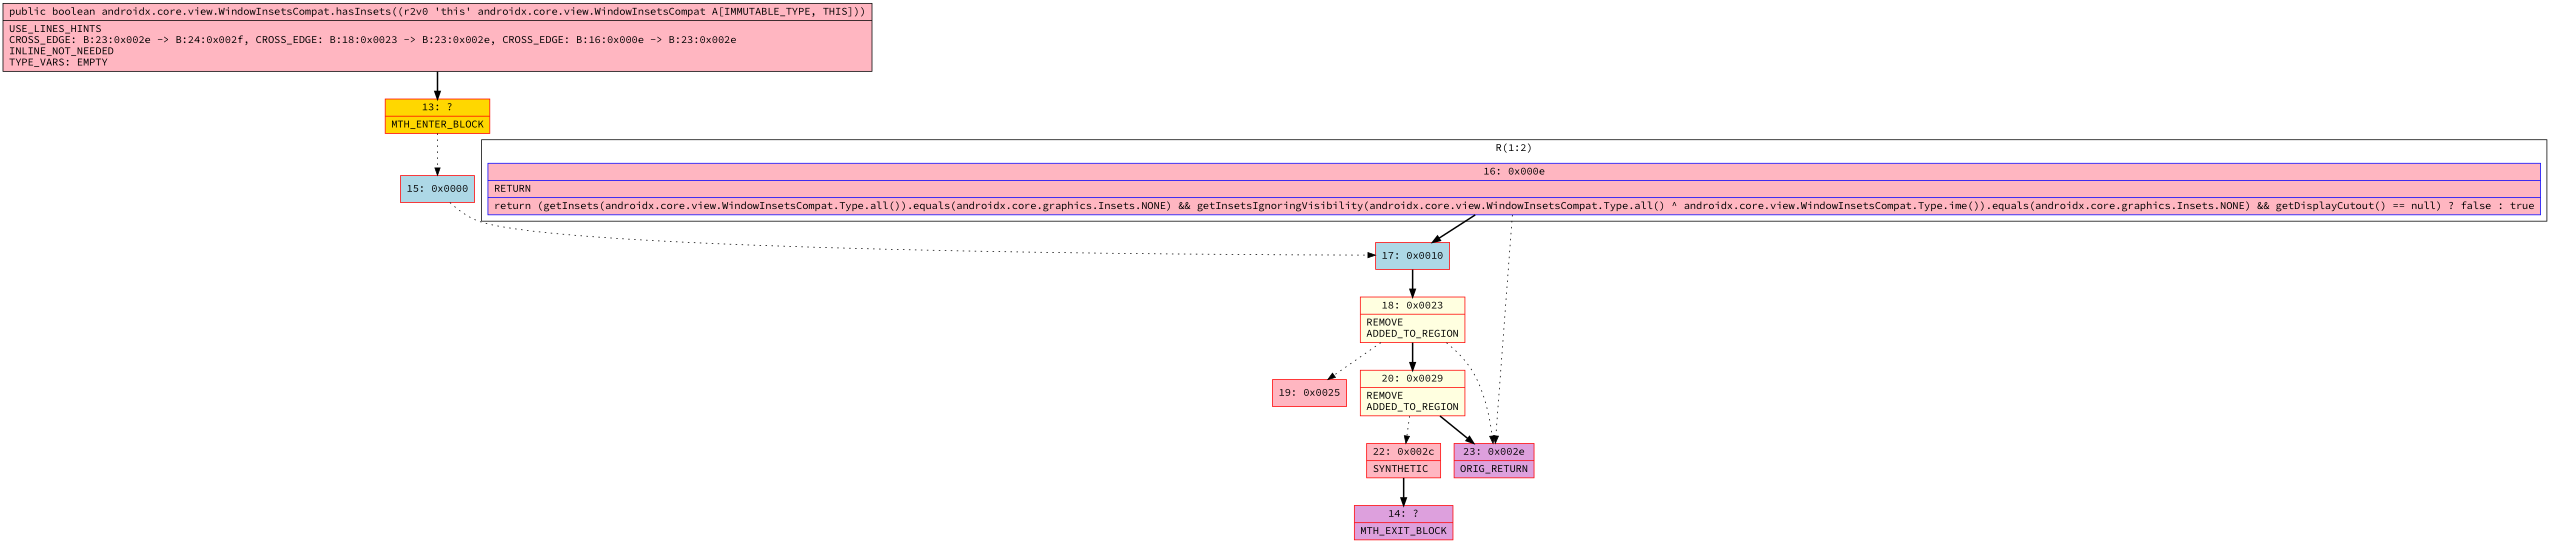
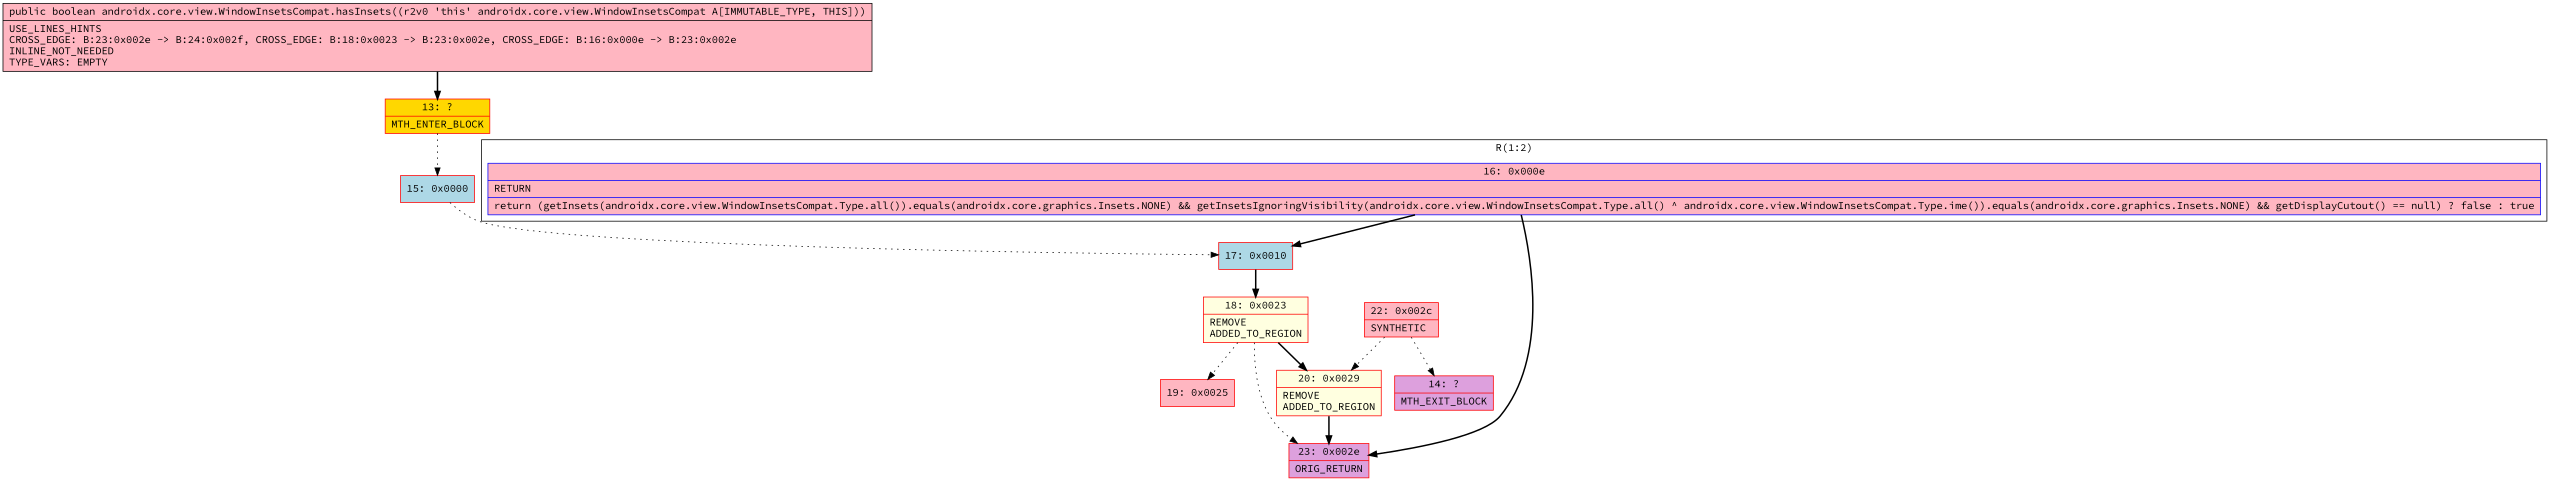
edge "16: 0x000e" -> "23: 0x002e": style dotted -> bold
edge "20: 0x0029" -> "22: 0x002c": reversed
edge "22: 0x002c" -> "14: ?": style bold -> dotted
